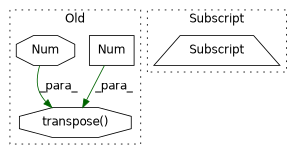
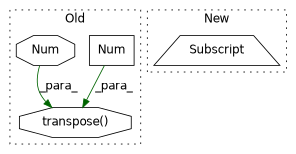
cluster "Subscript": label "Subscript" -> "New"
